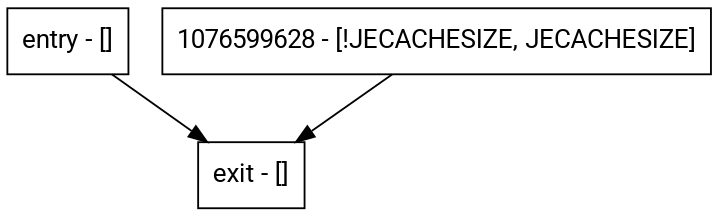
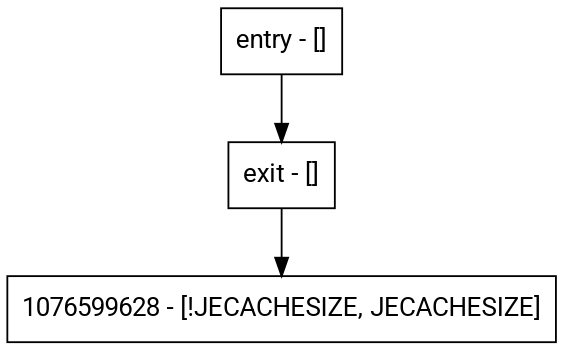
edge "1076599628 - [!JECACHESIZE, JECACHESIZE]" -> "exit - []": reversed
